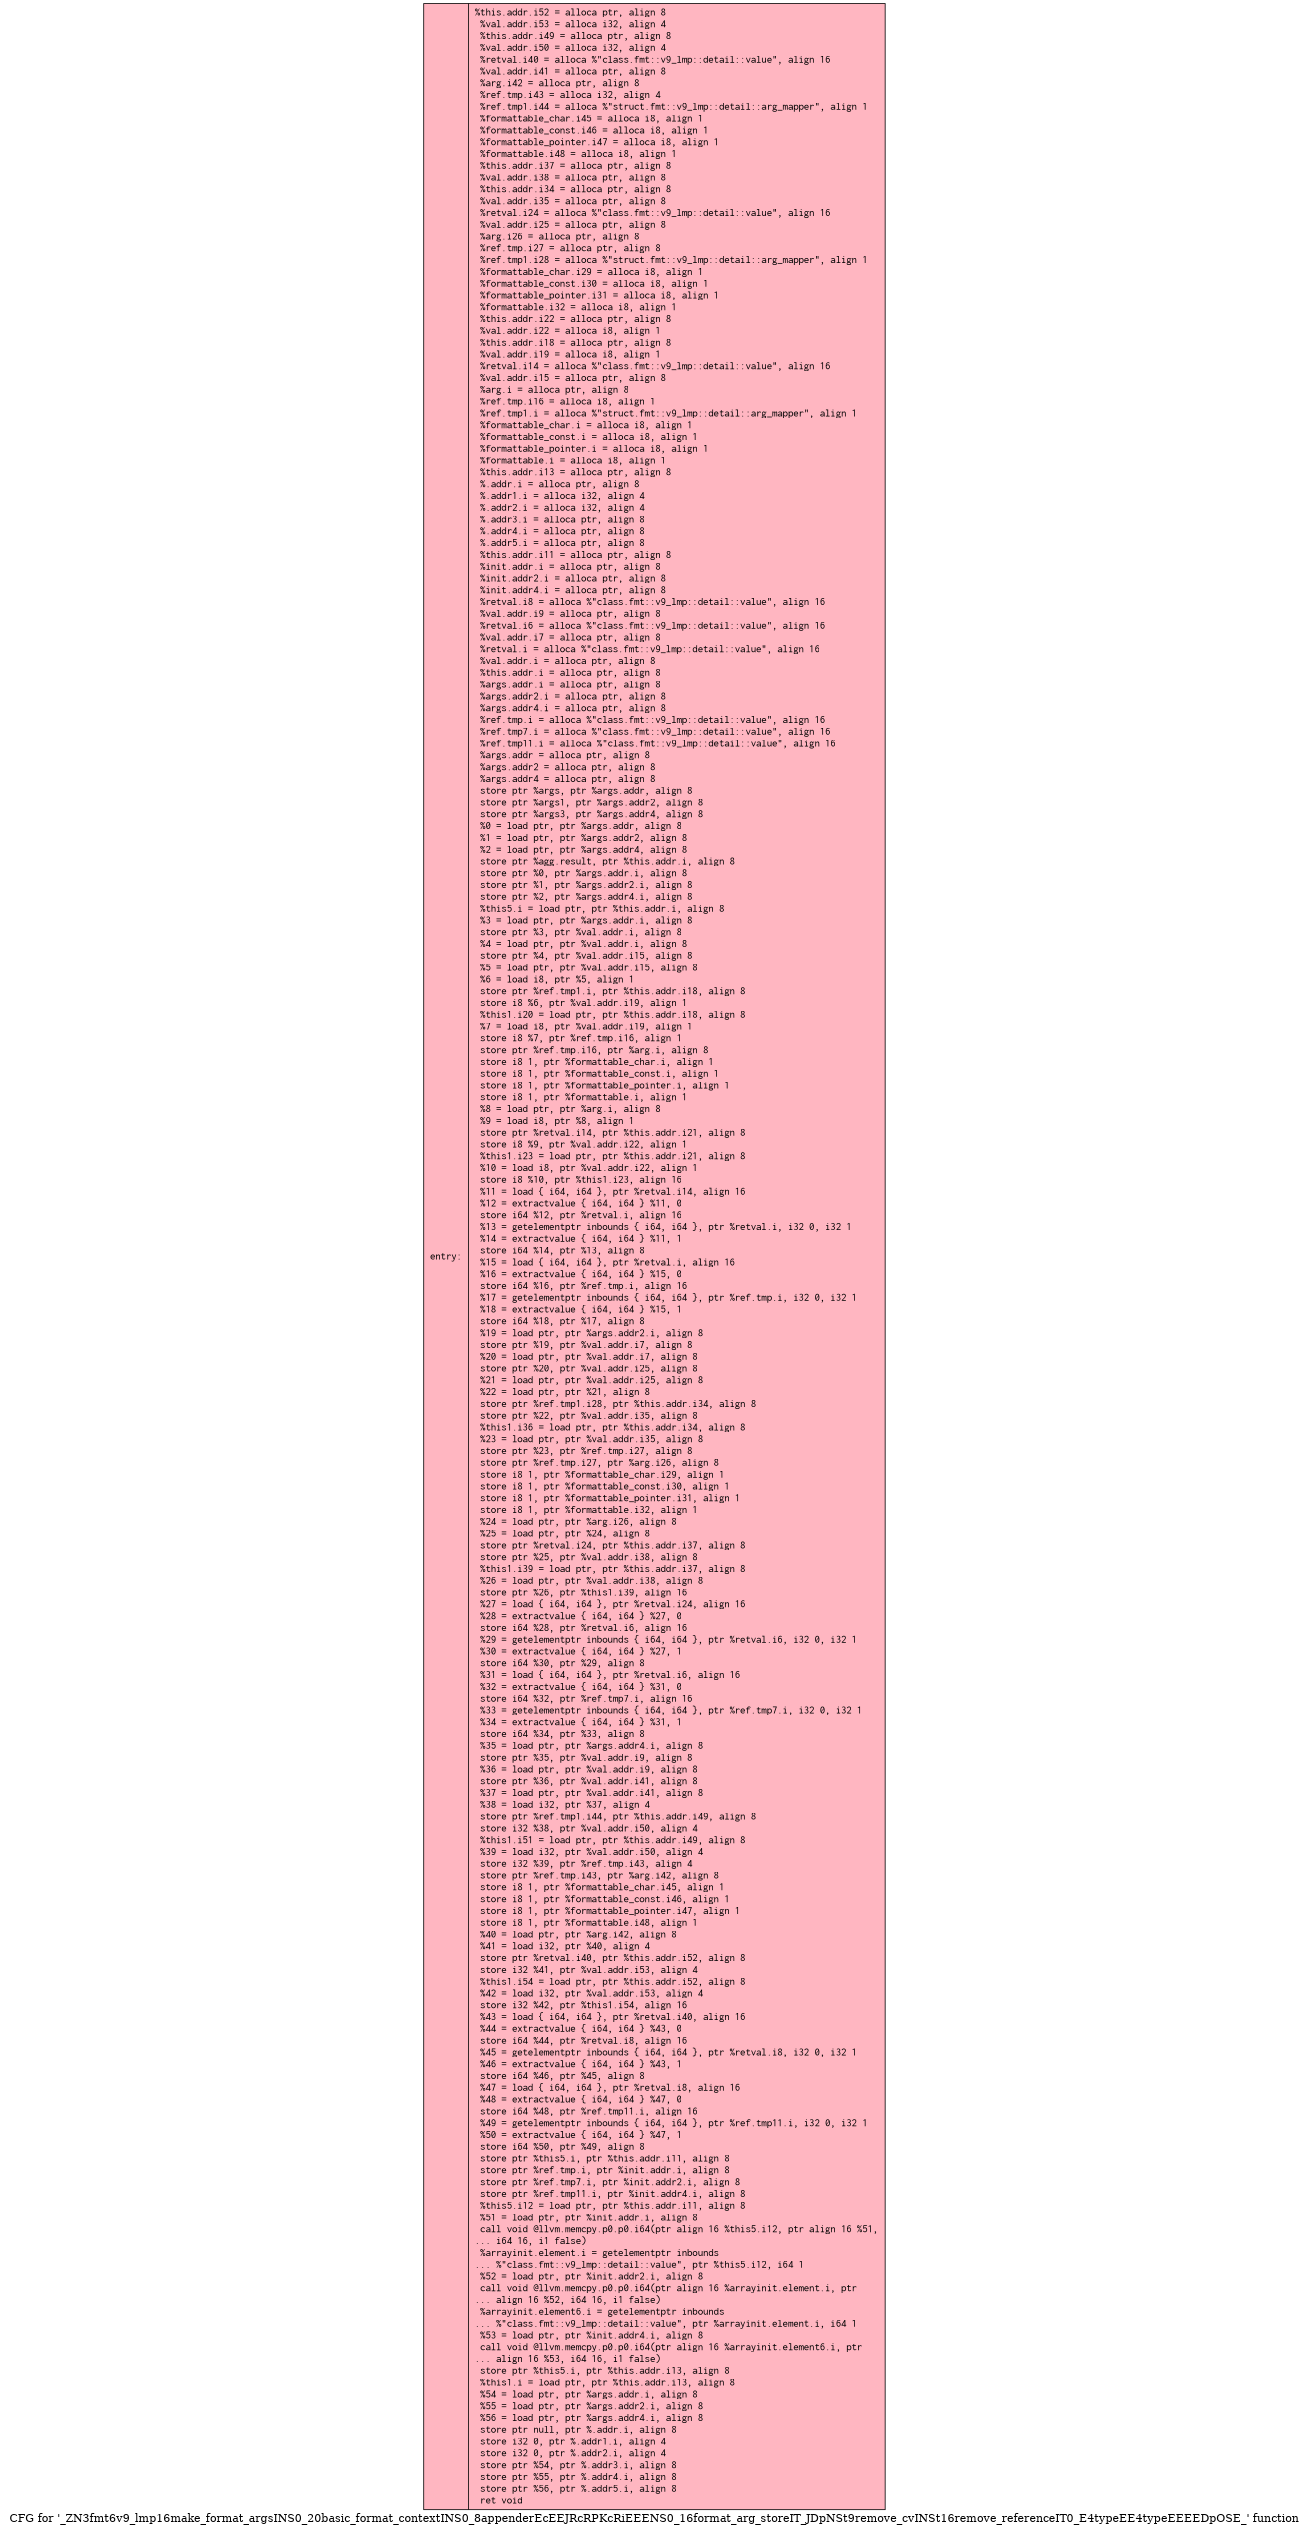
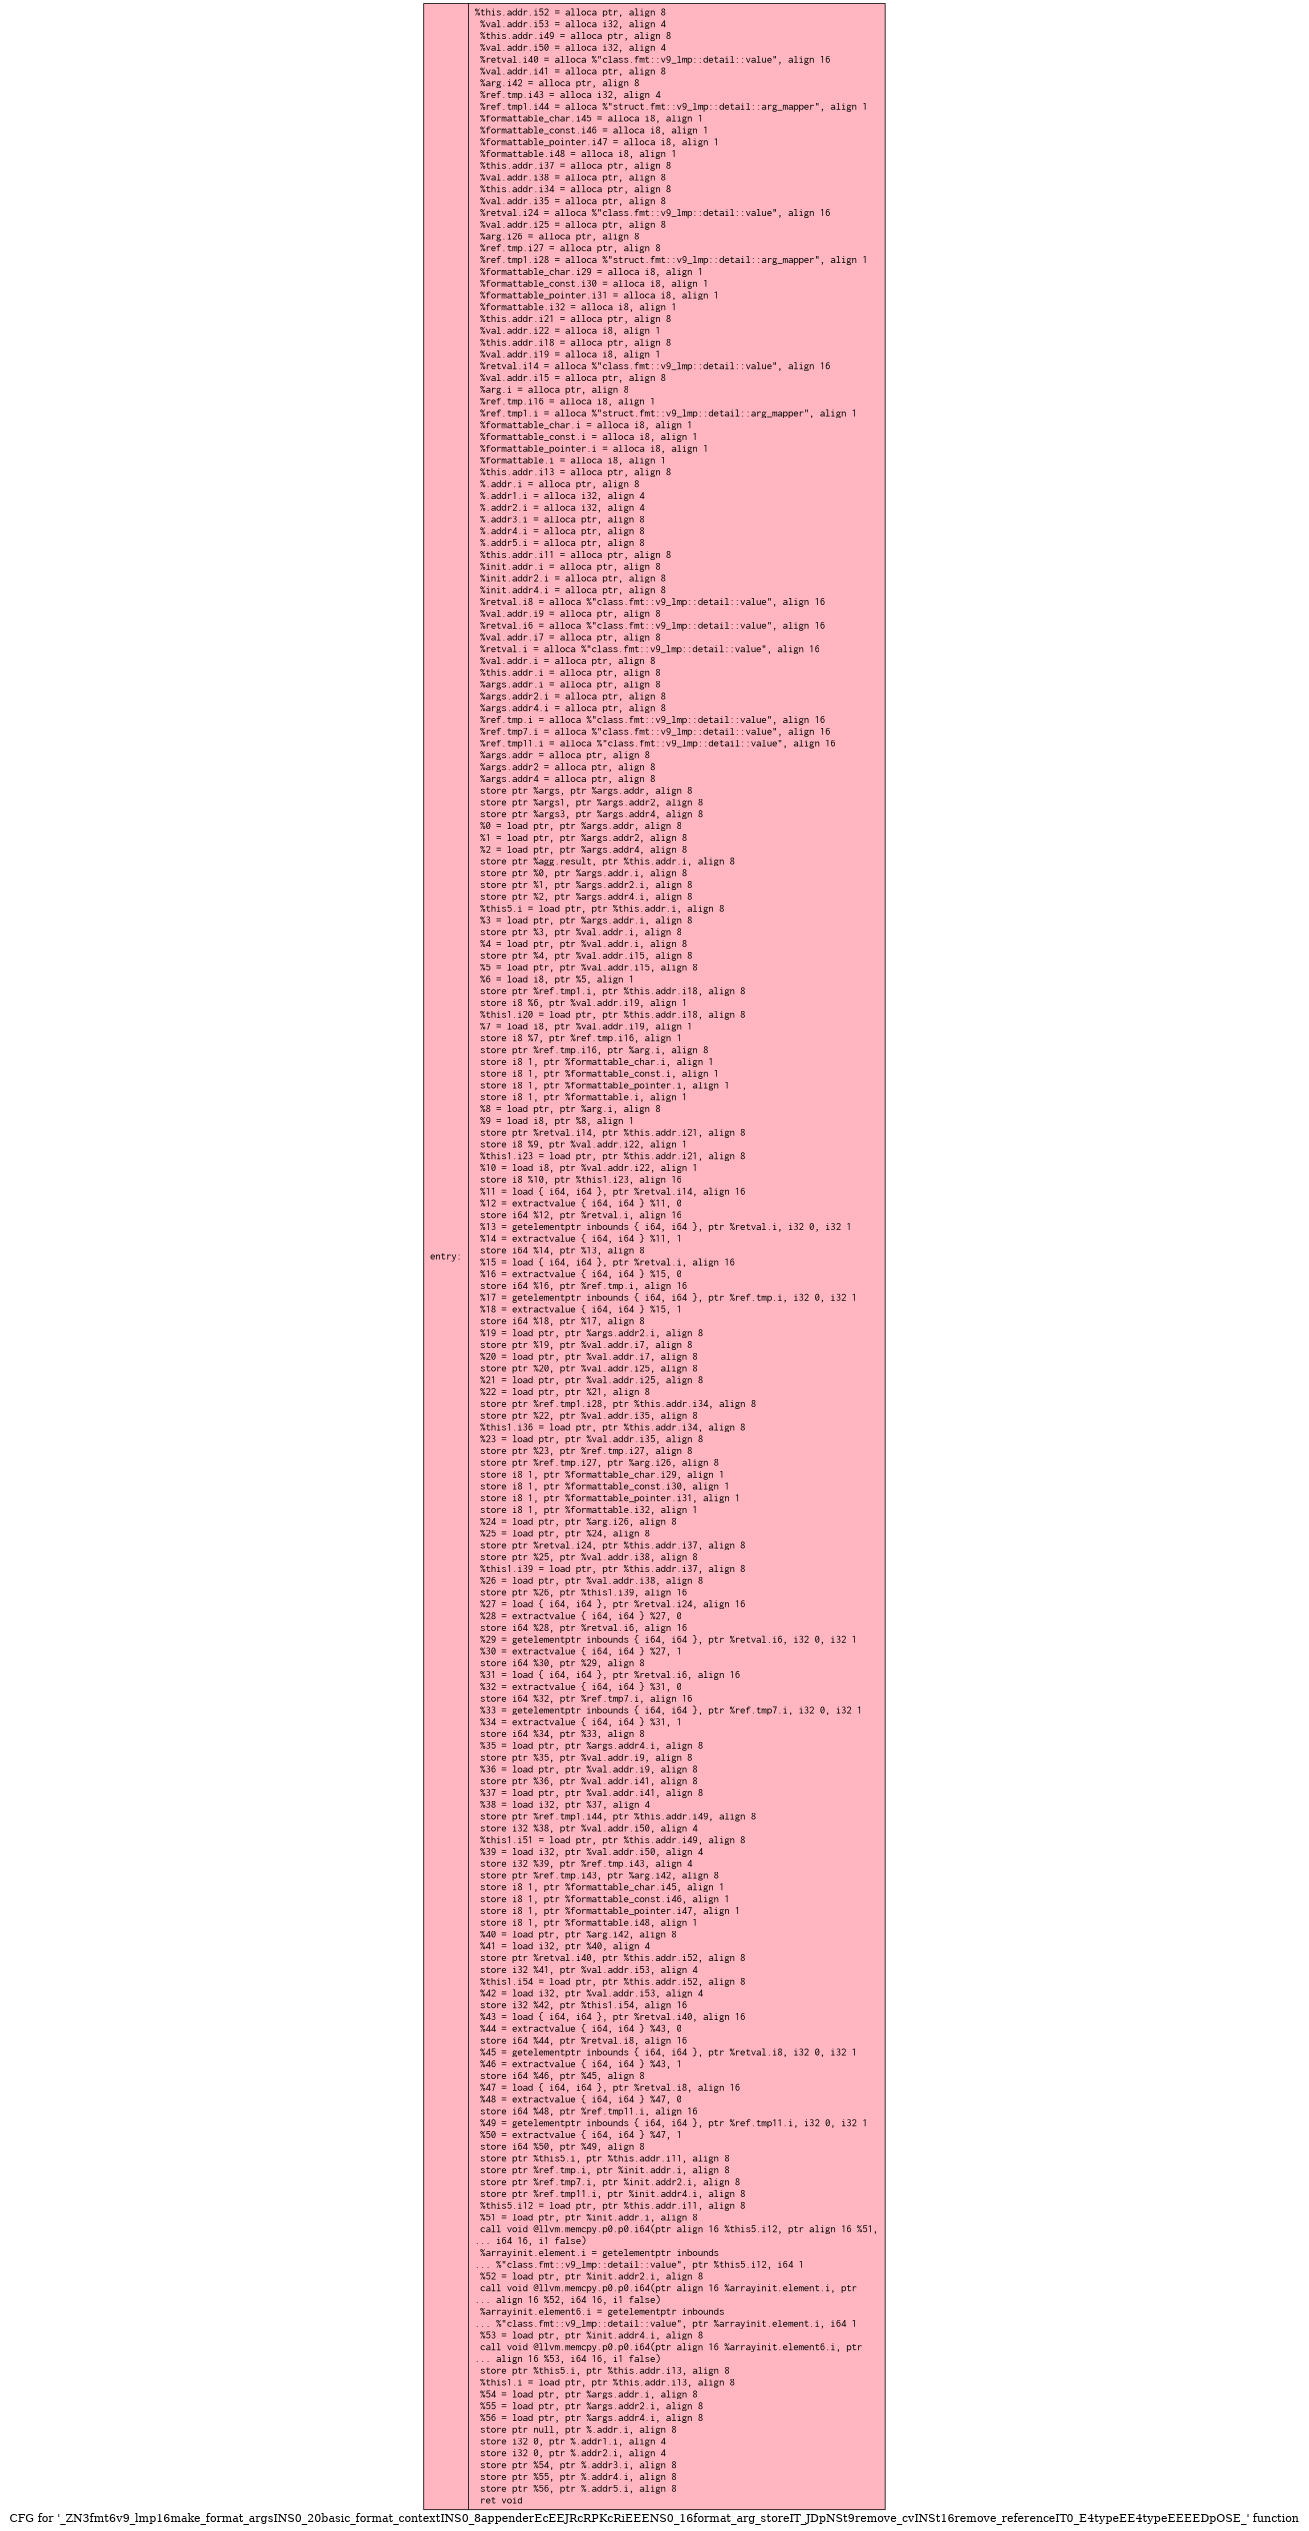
node "entry:": text "%this.addr.i22 = alloca ptr, align 8" -> "%this.addr.i21 = alloca ptr, align 8"
